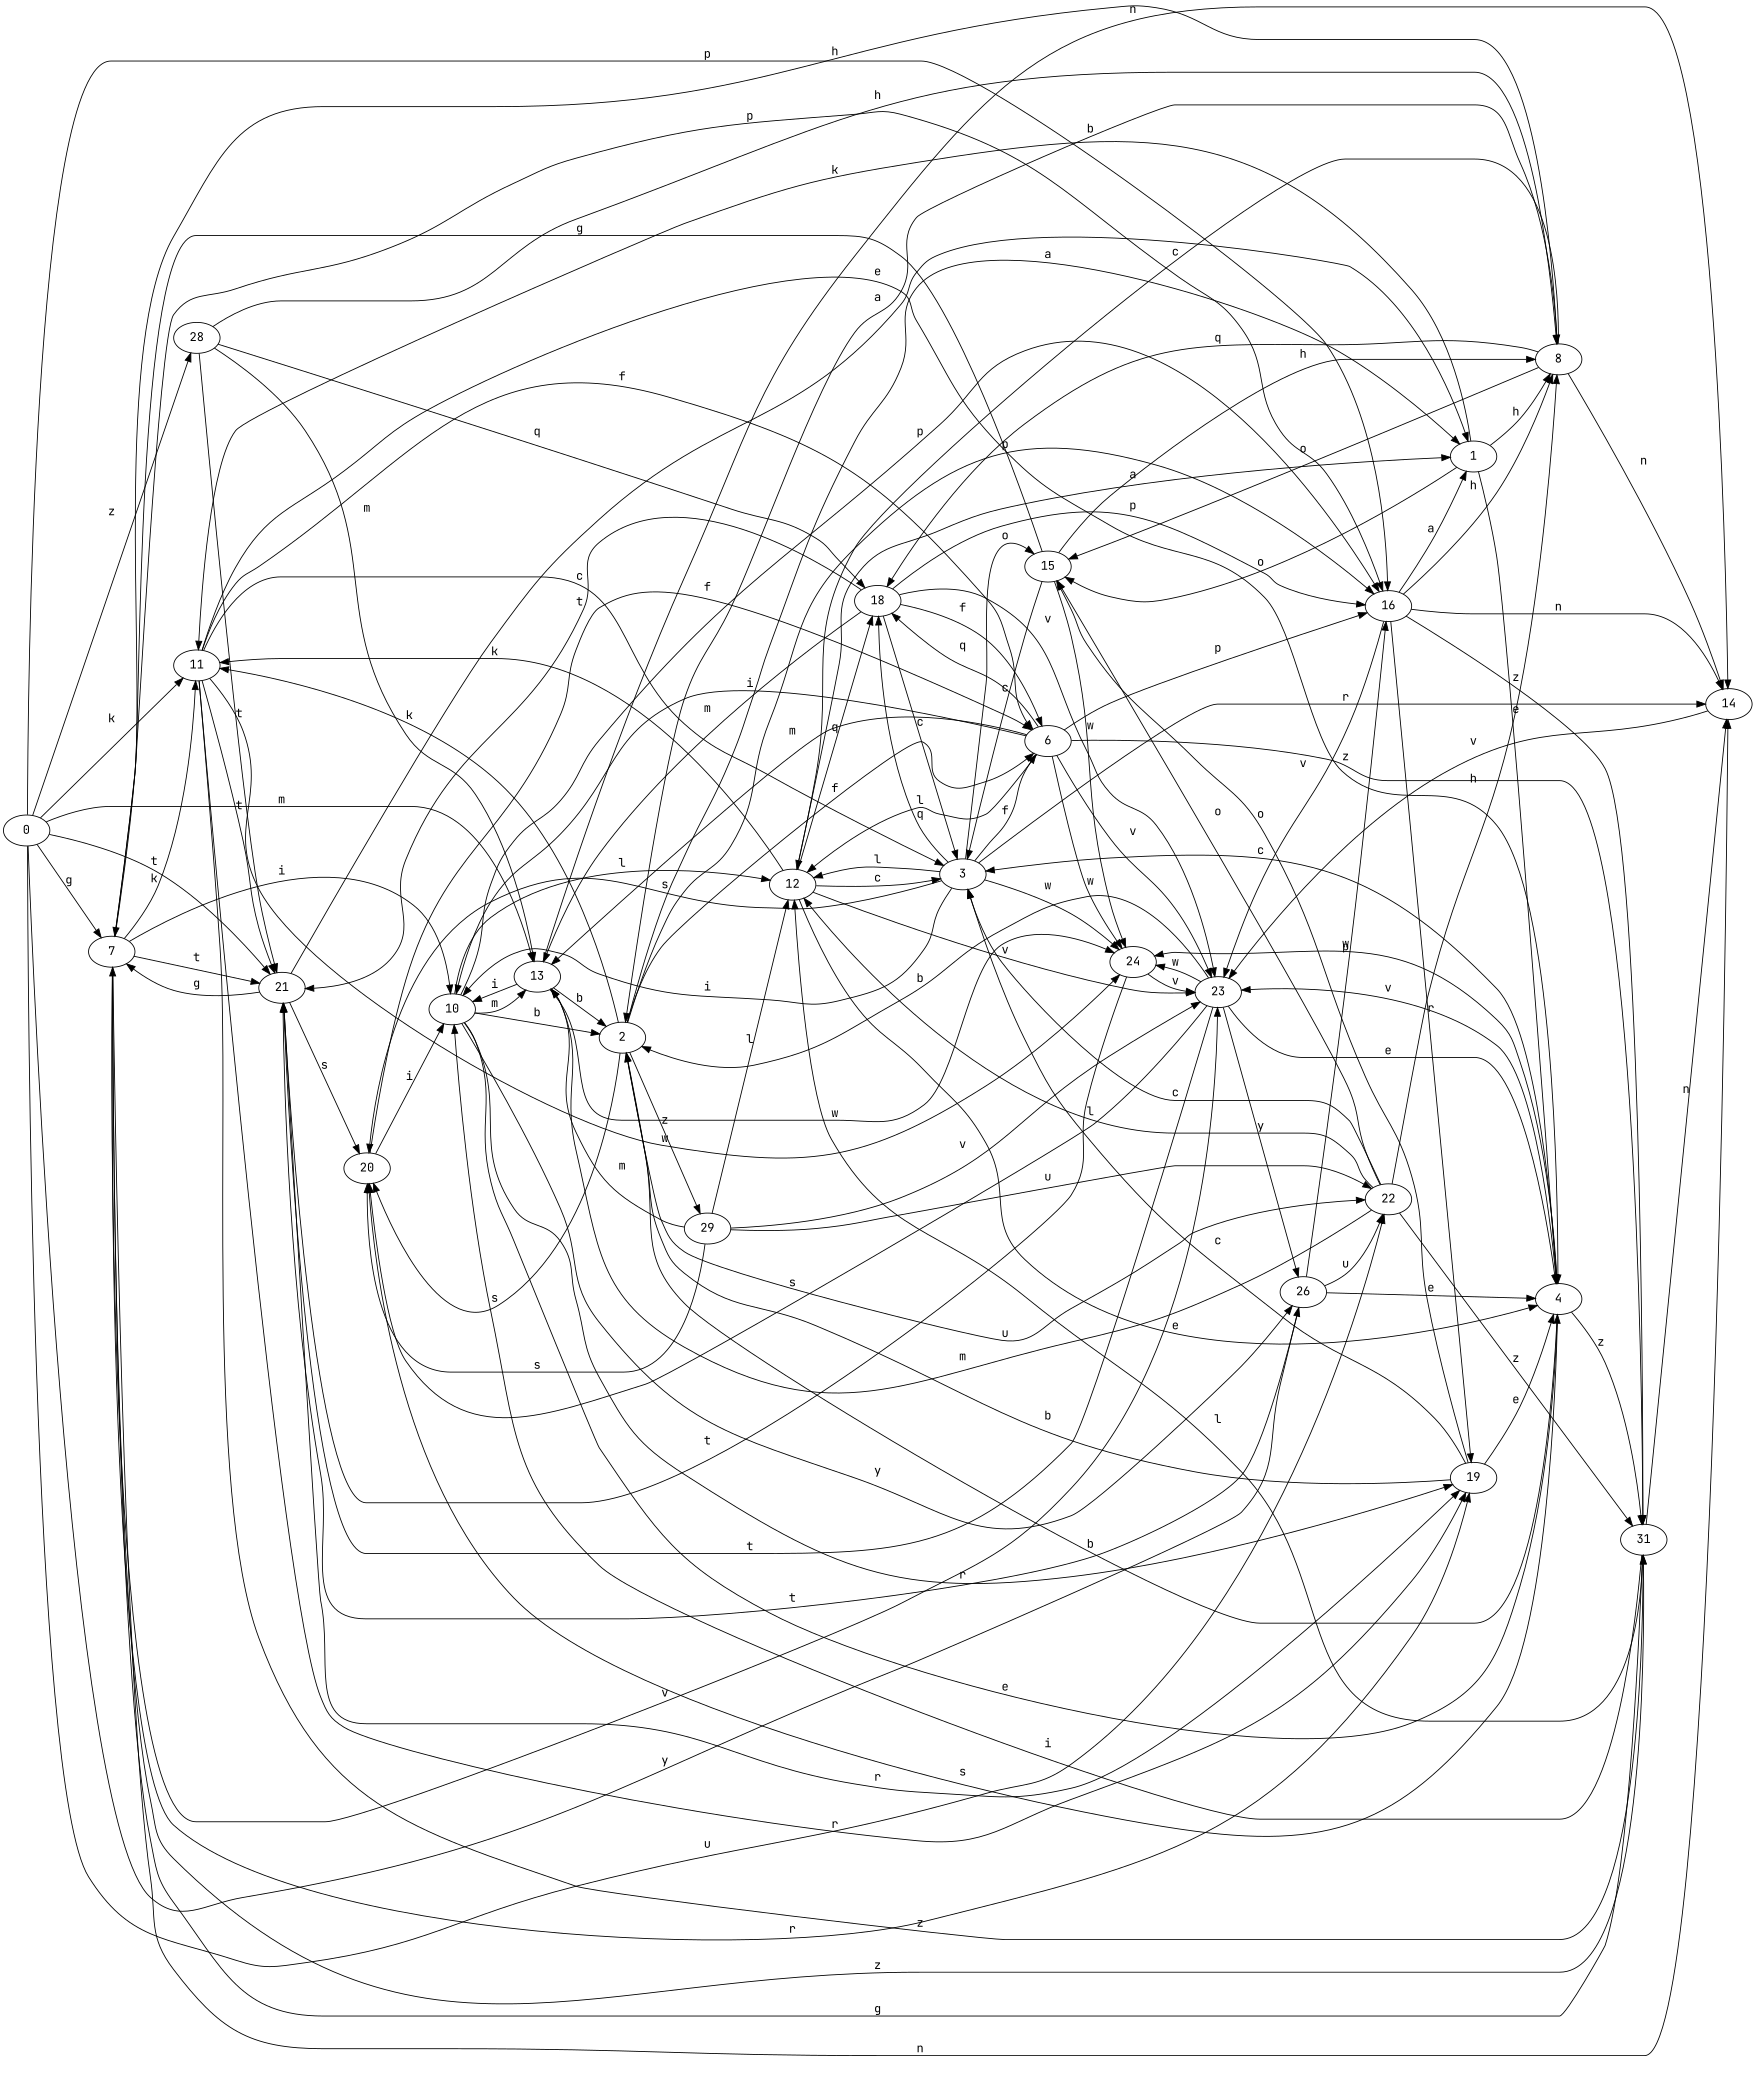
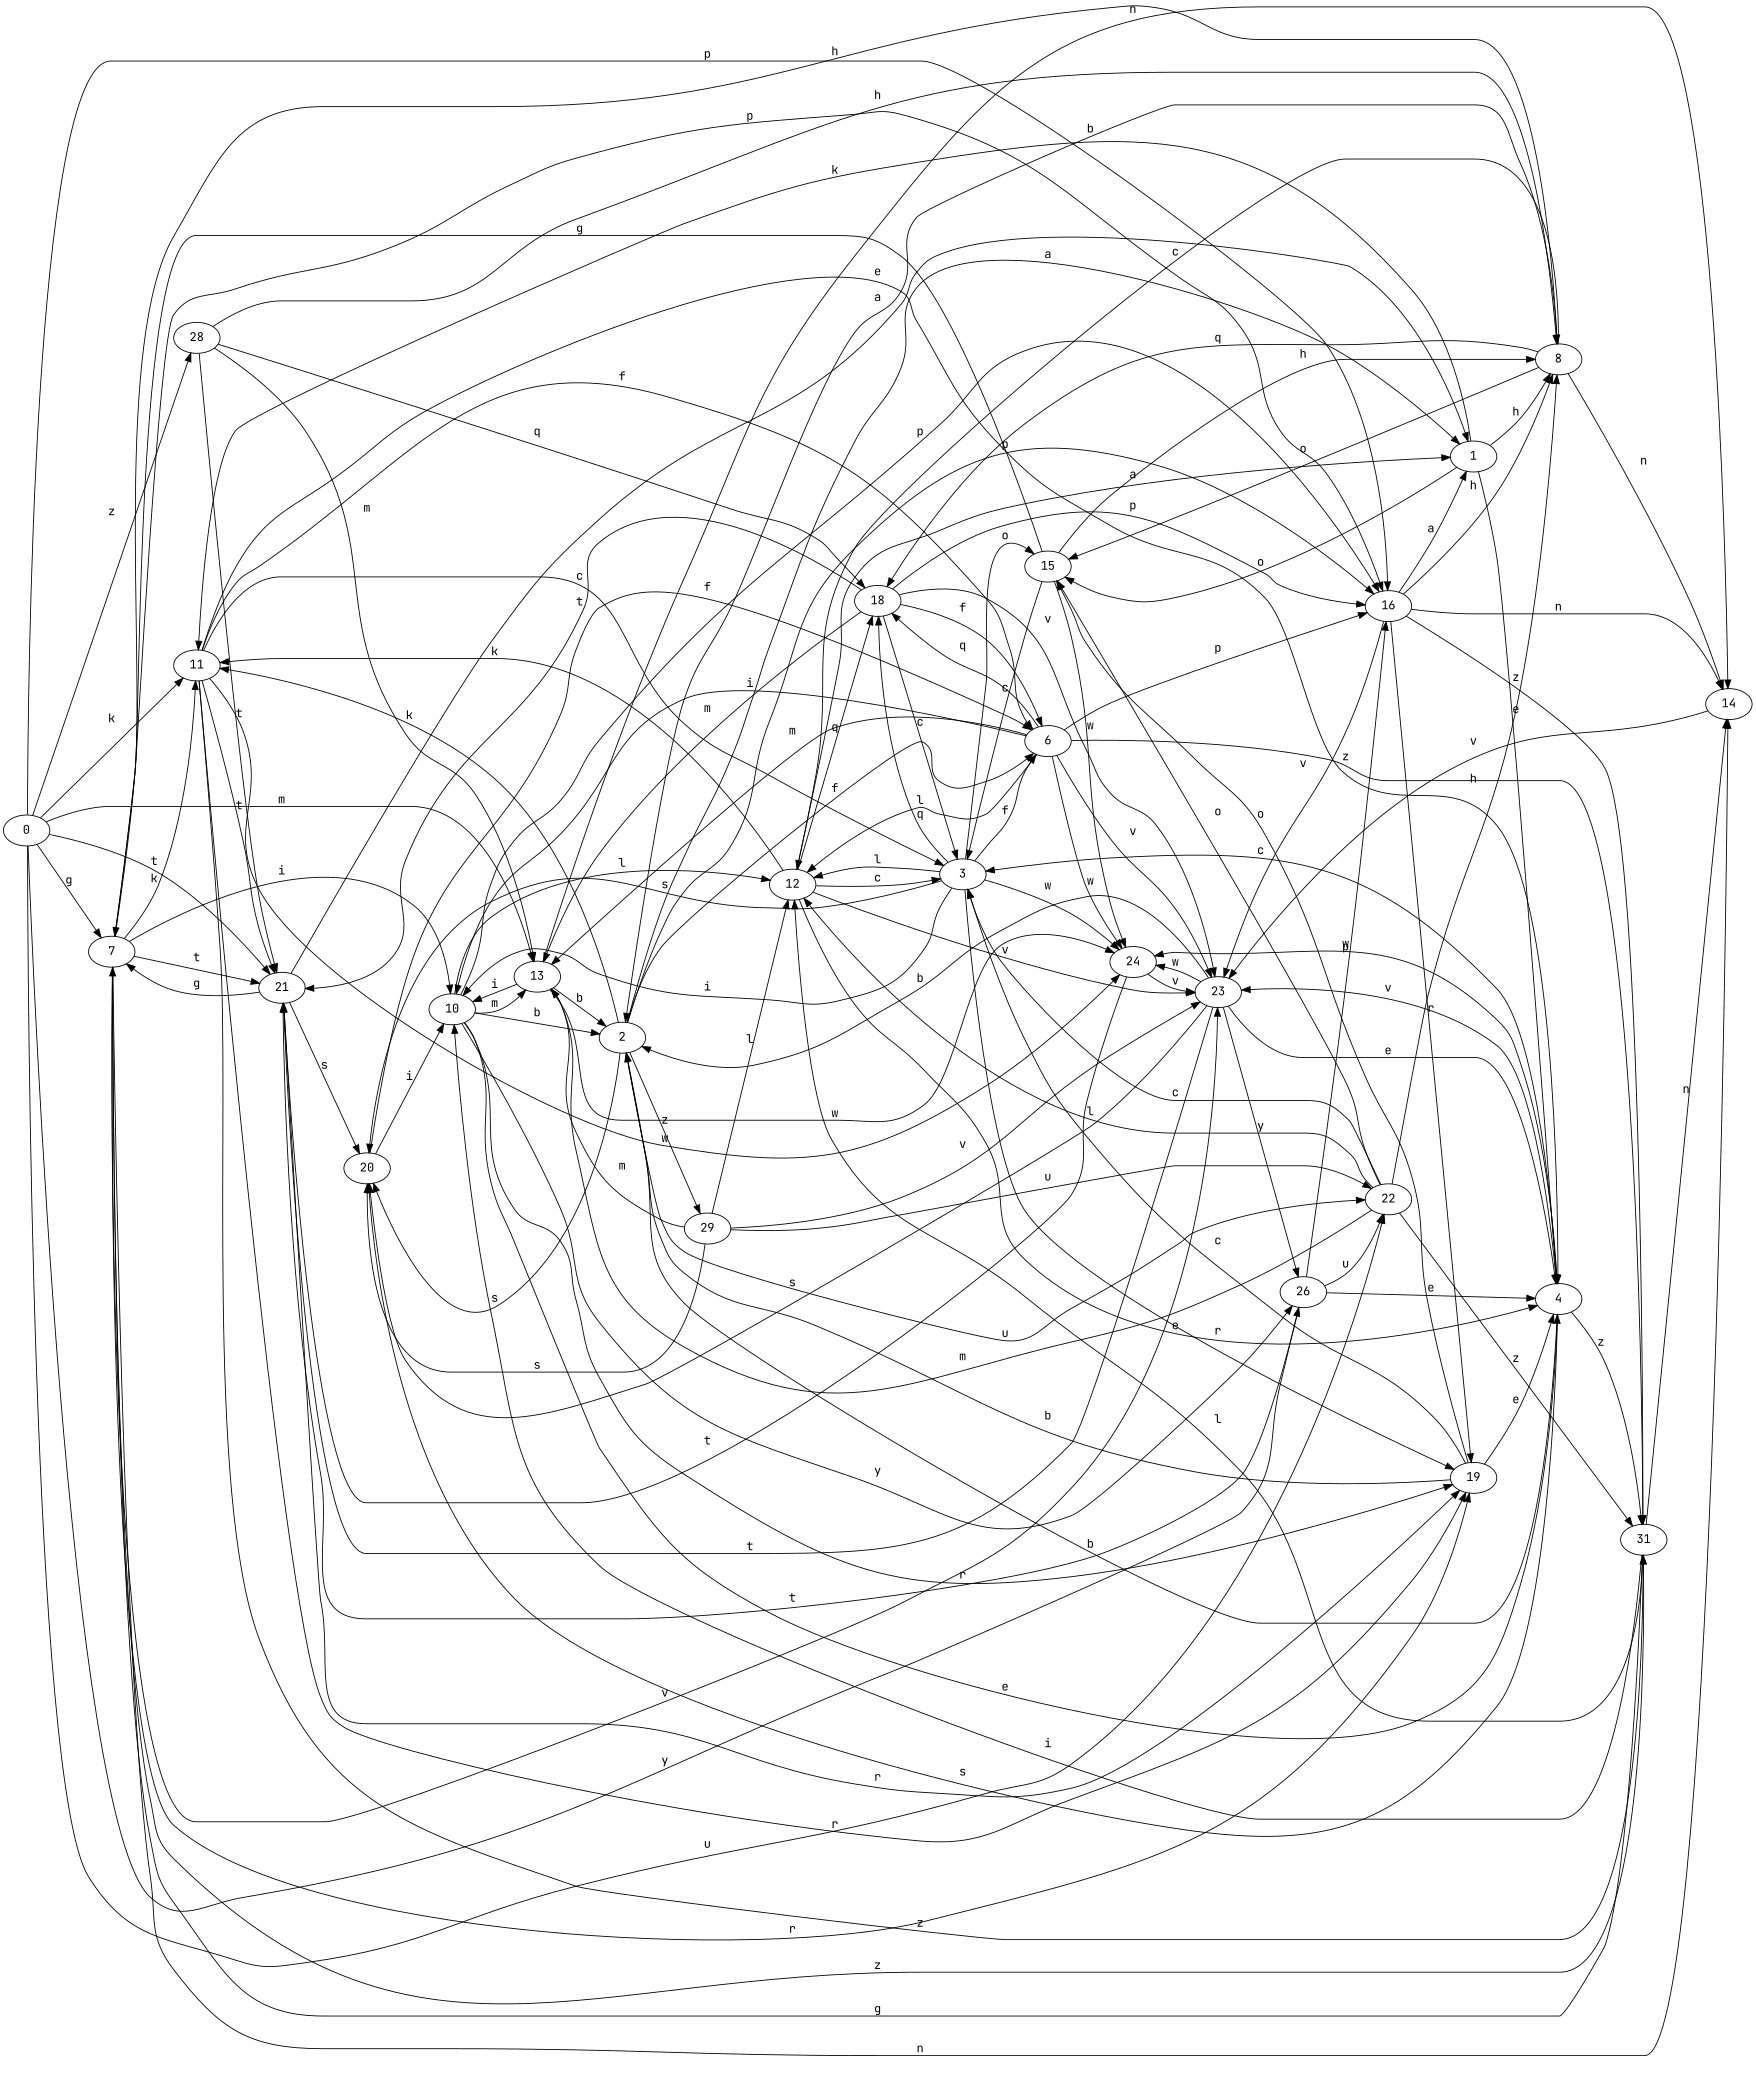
edge "3" -> "14": now "3" -> "19"
